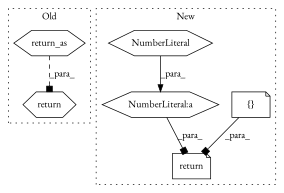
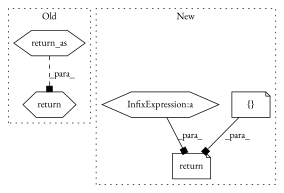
node "NumberLiteral": removed
node "NumberLiteral:a": label "NumberLiteral:a" -> "InfixExpression:a"
